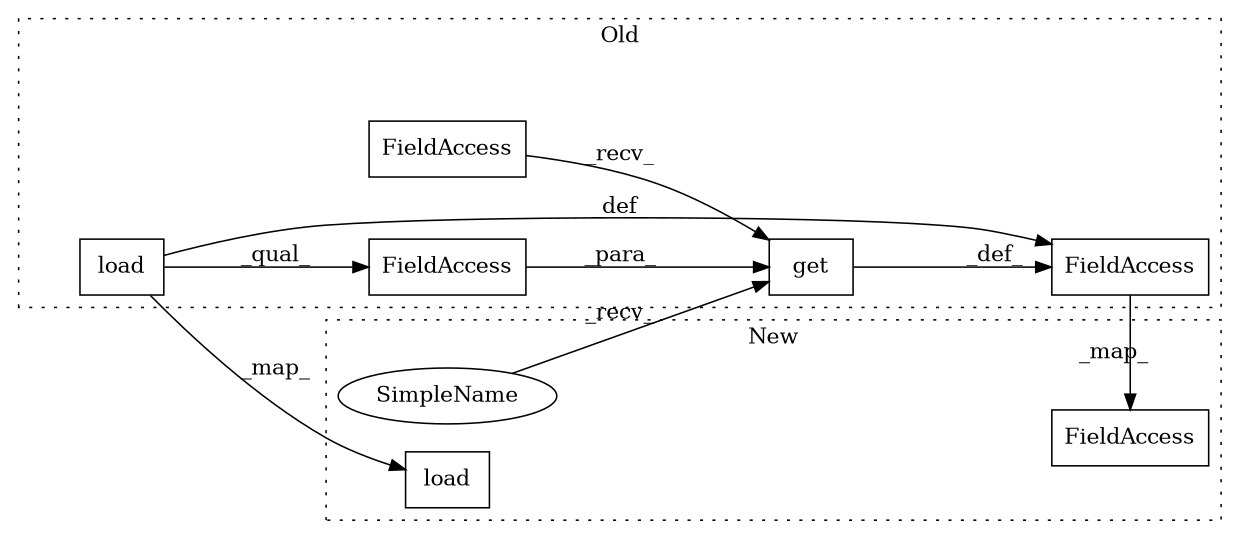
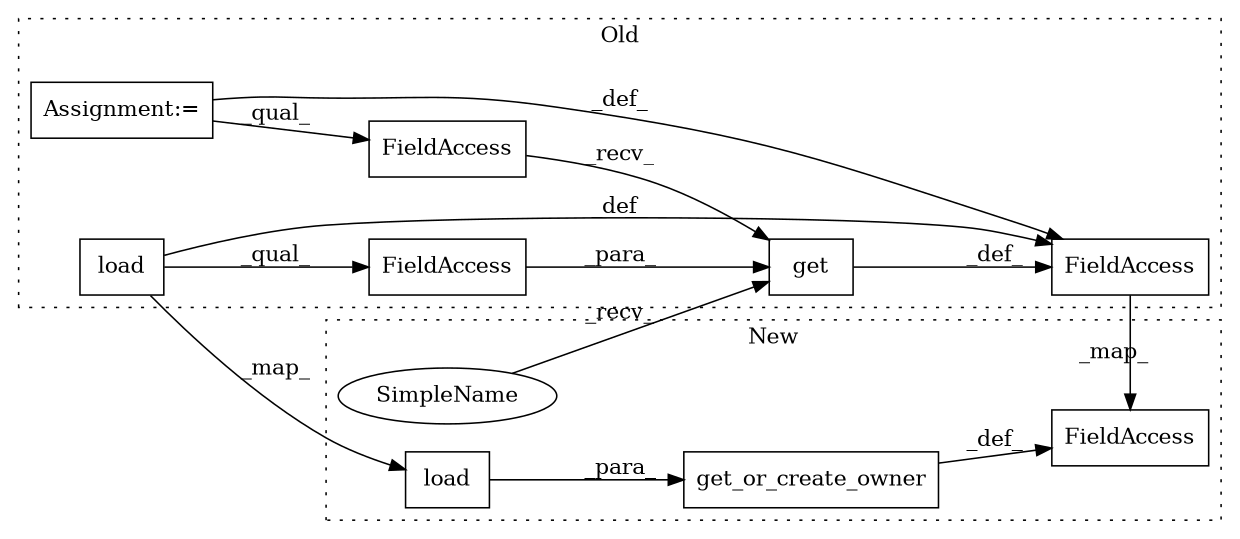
node "Assignment:=": added
node "get_or_create_owner": added
